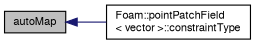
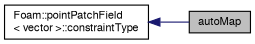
edge "Foam::pointPatchField < vector >::constraintType" -> "autoMap": reversed
